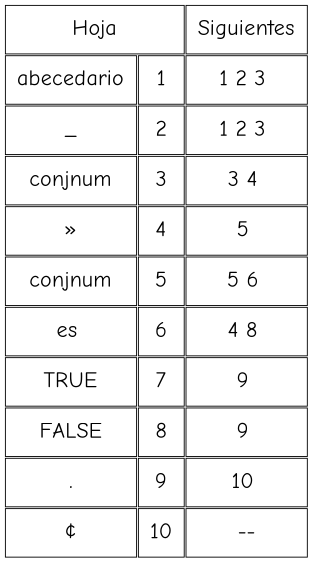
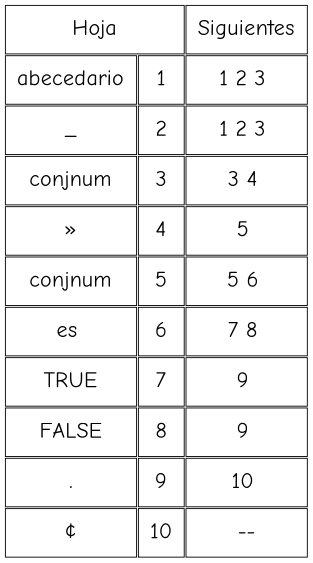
node "Hoja": text "4 8" -> "7 8"
